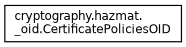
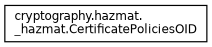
node "cryptography.hazmat. _oid.CertificatePoliciesOID": label "cryptography.hazmat. _oid.CertificatePoliciesOID" -> "cryptography.hazmat. _hazmat.CertificatePoliciesOID"
